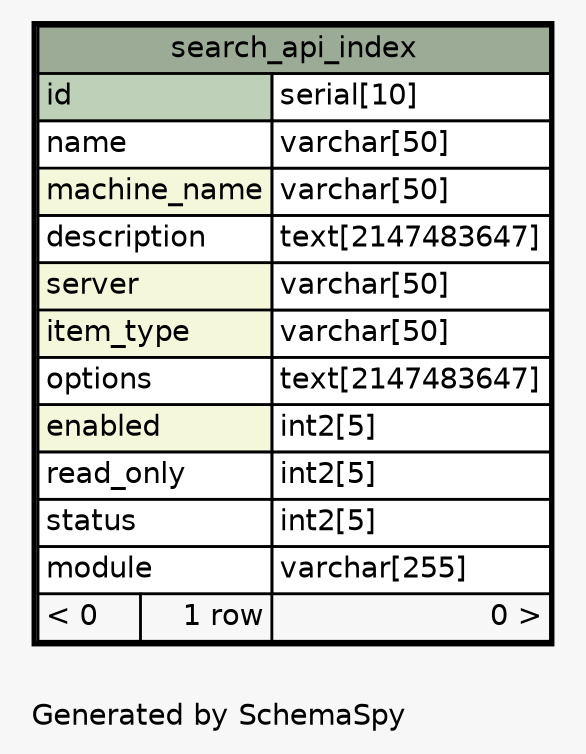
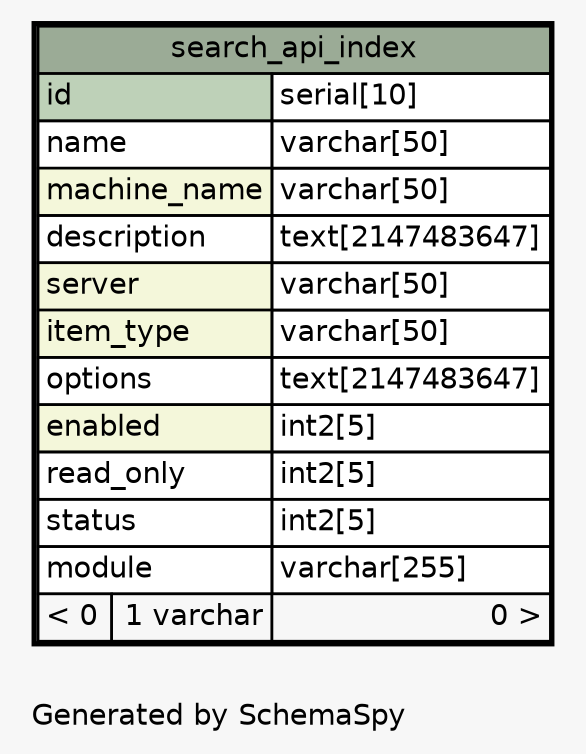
node "search_api_index": text "1 row" -> "1 varchar"
